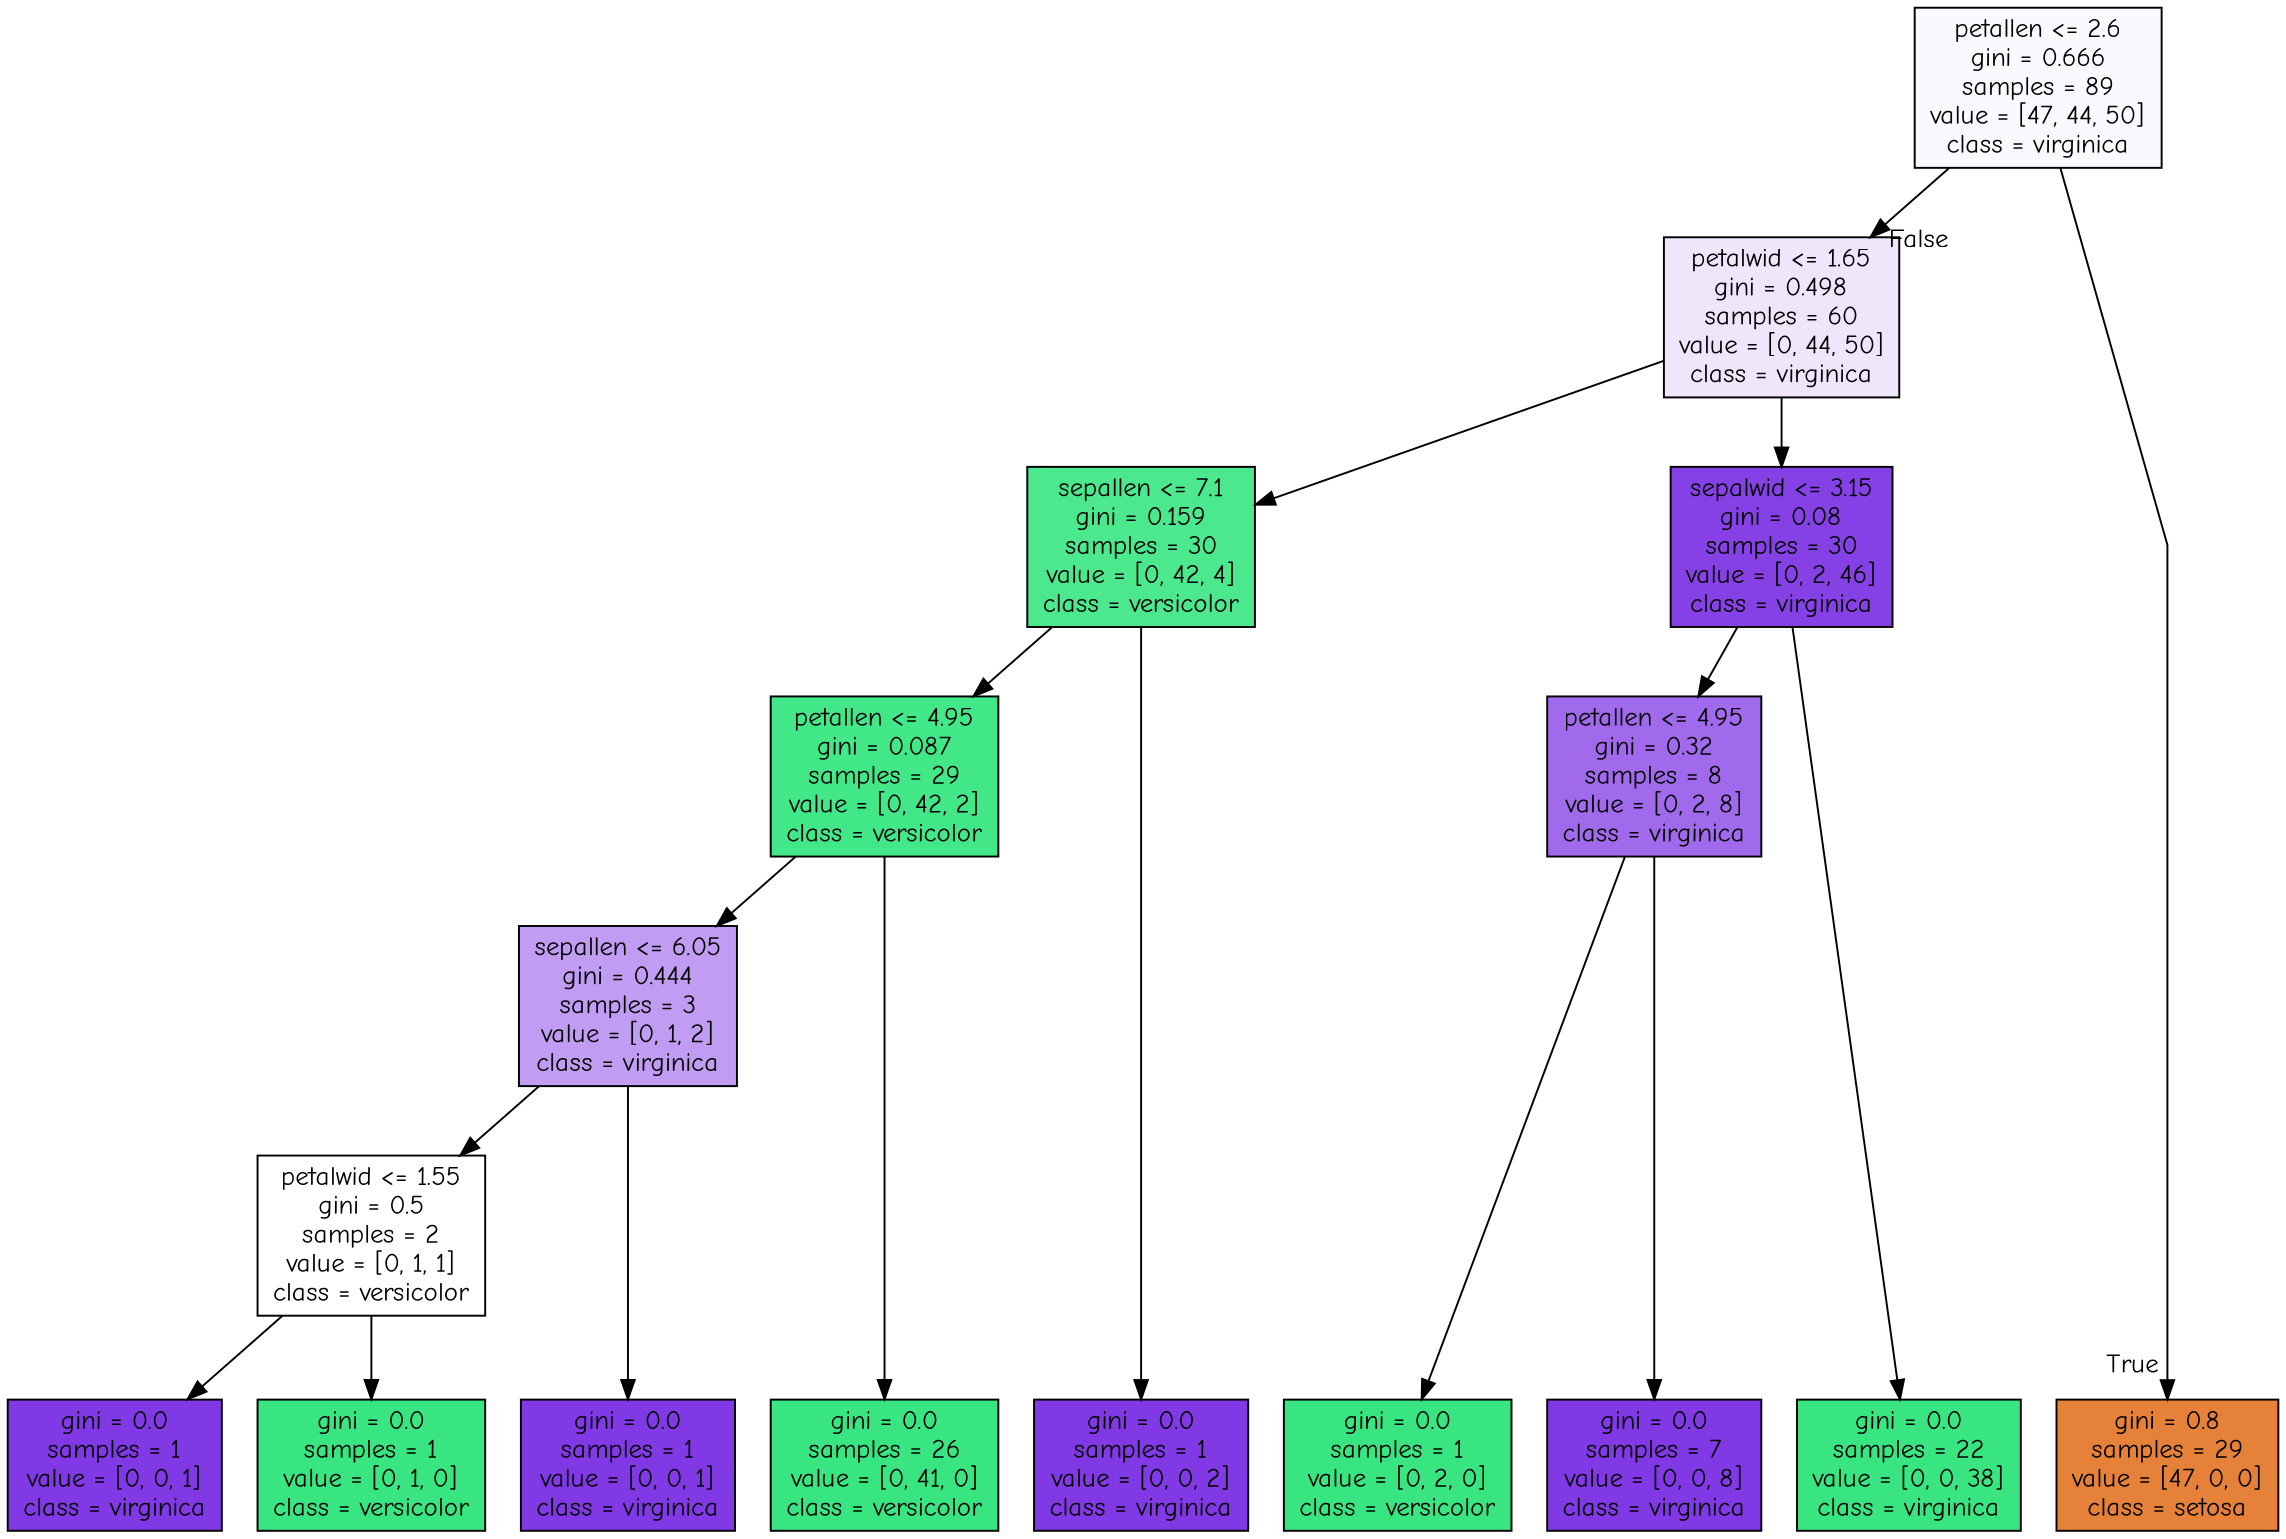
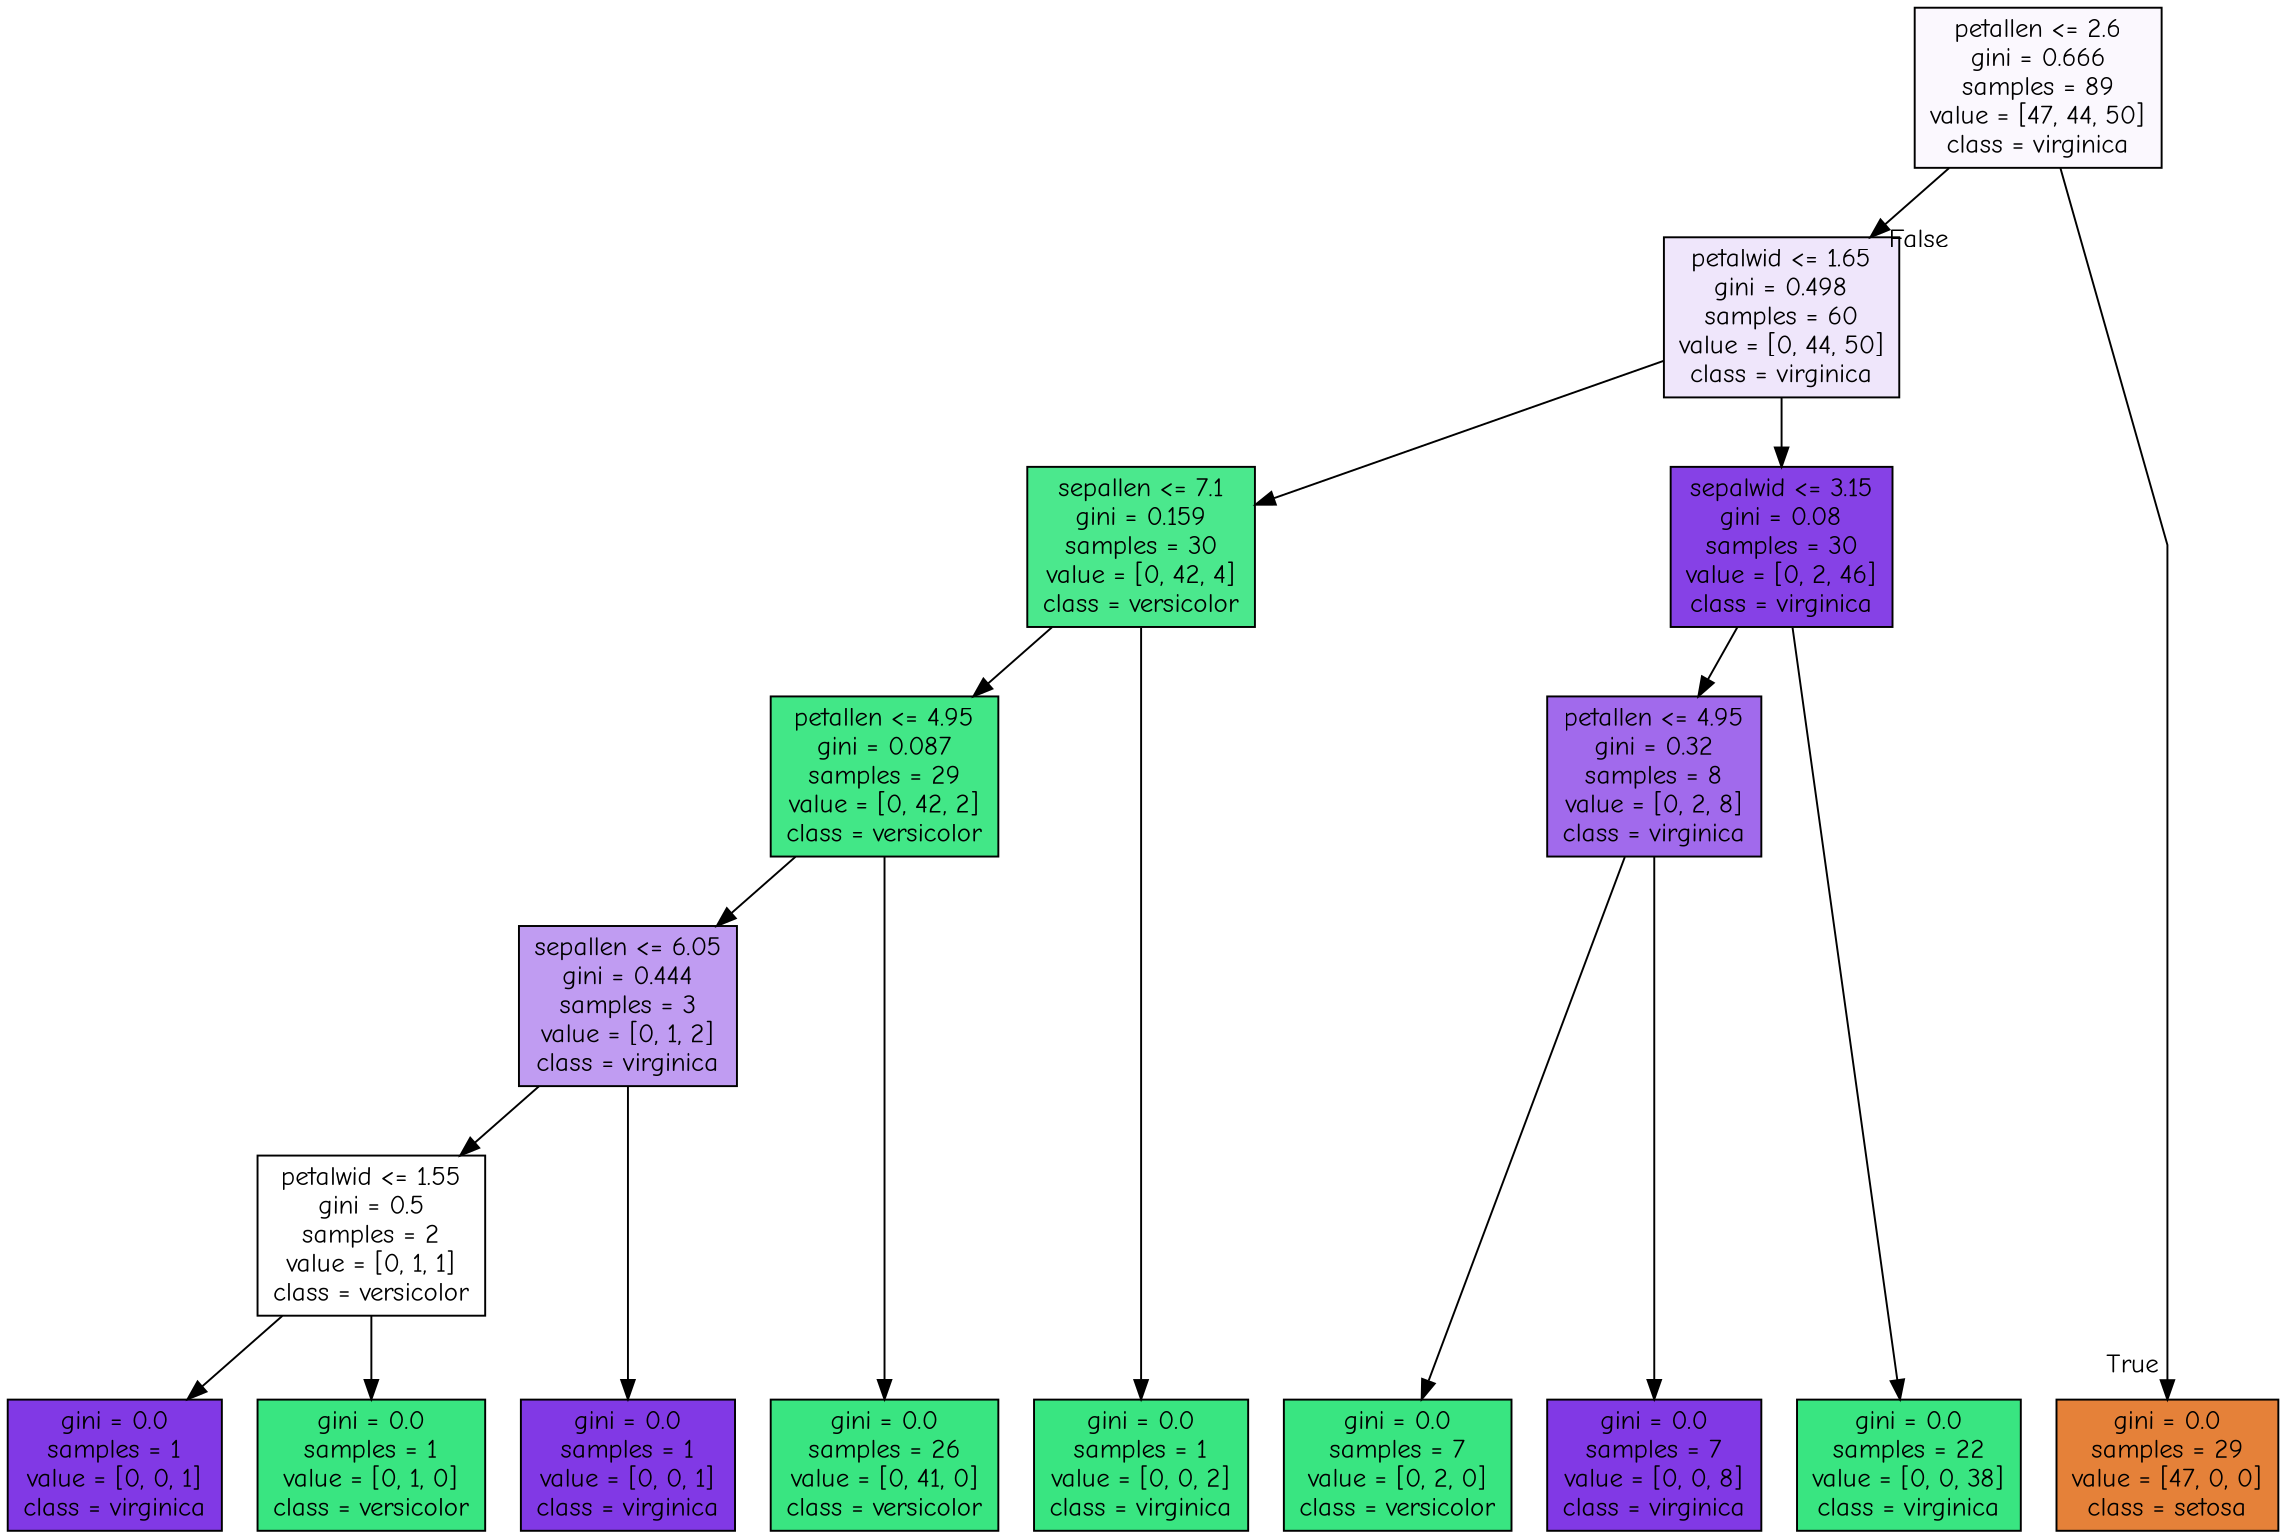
node "gini = 0.0 samples = 1 value = [0, 0, 2] class = virginica": fillcolor #8139e5ff -> #39e581ff
node "gini = 0.0 samples = 1 value = [0, 2, 0] class = versicolor": label "gini = 0.0 samples = 1 value = [0, 2, 0] class = versicolor" -> "gini = 0.0 samples = 7 value = [0, 2, 0] class = versicolor"
node "gini = 0.8 samples = 29 value = [47, 0, 0] class = setosa": label "gini = 0.8 samples = 29 value = [47, 0, 0] class = setosa" -> "gini = 0.0 samples = 29 value = [47, 0, 0] class = setosa"
